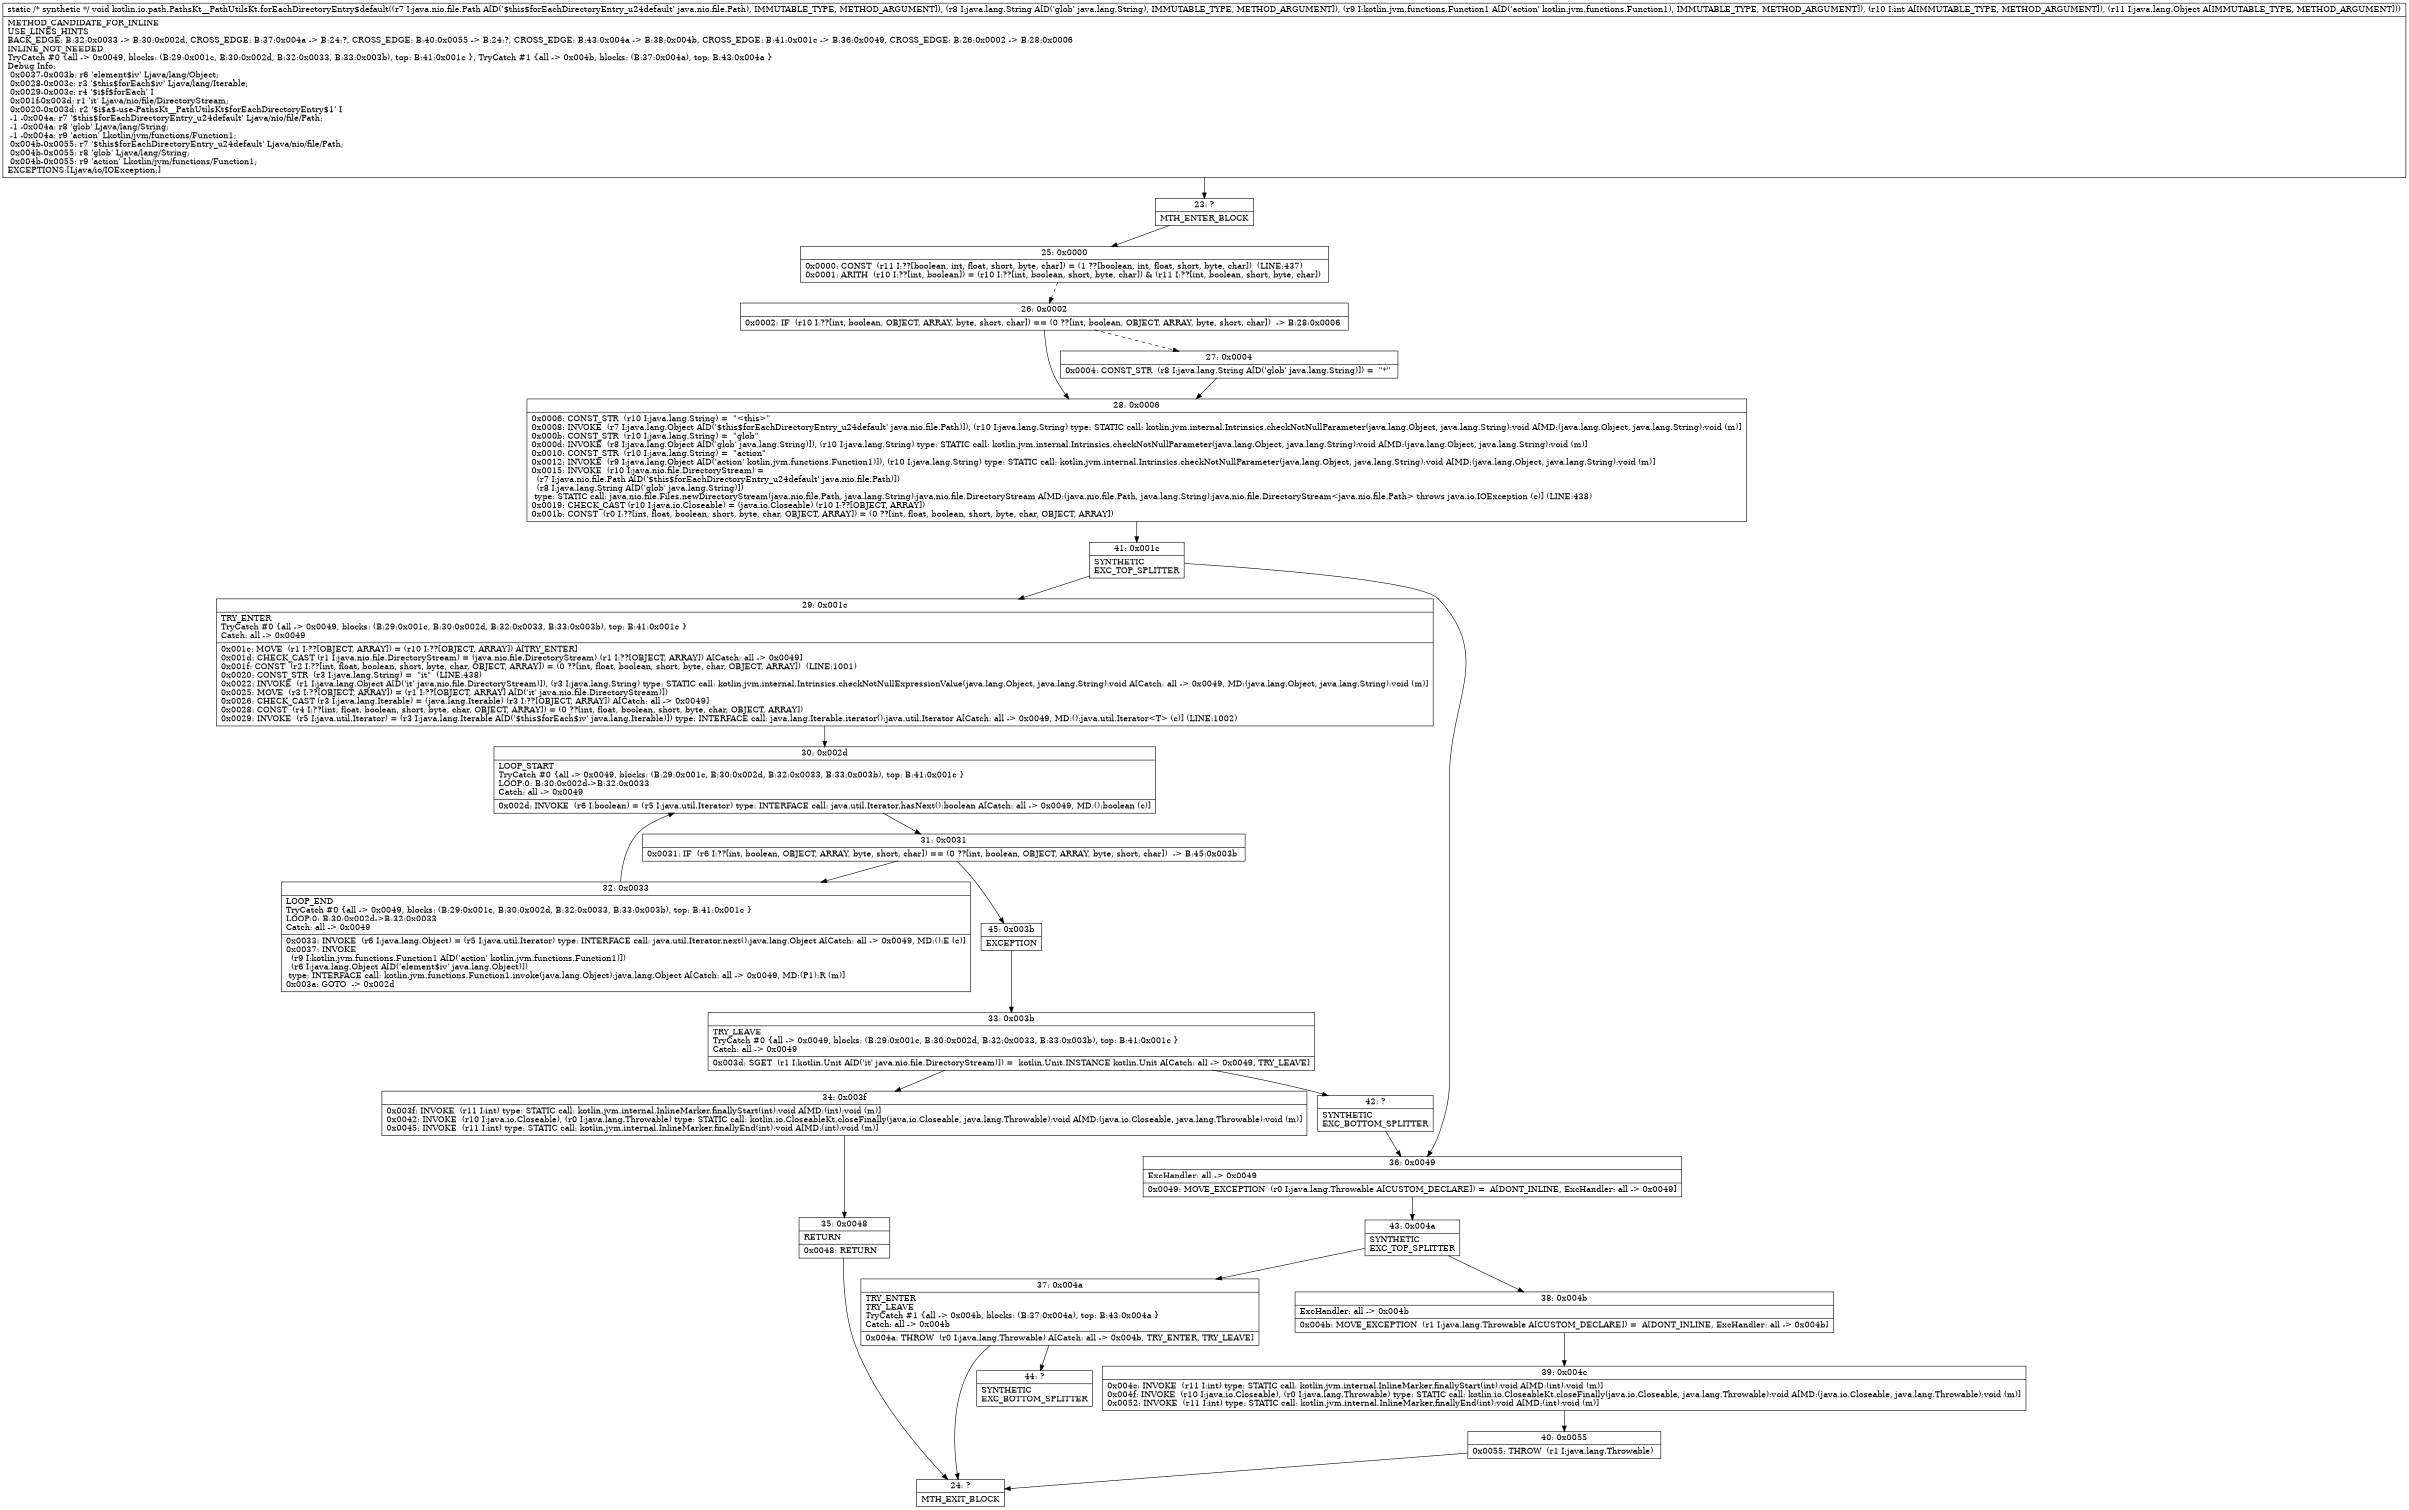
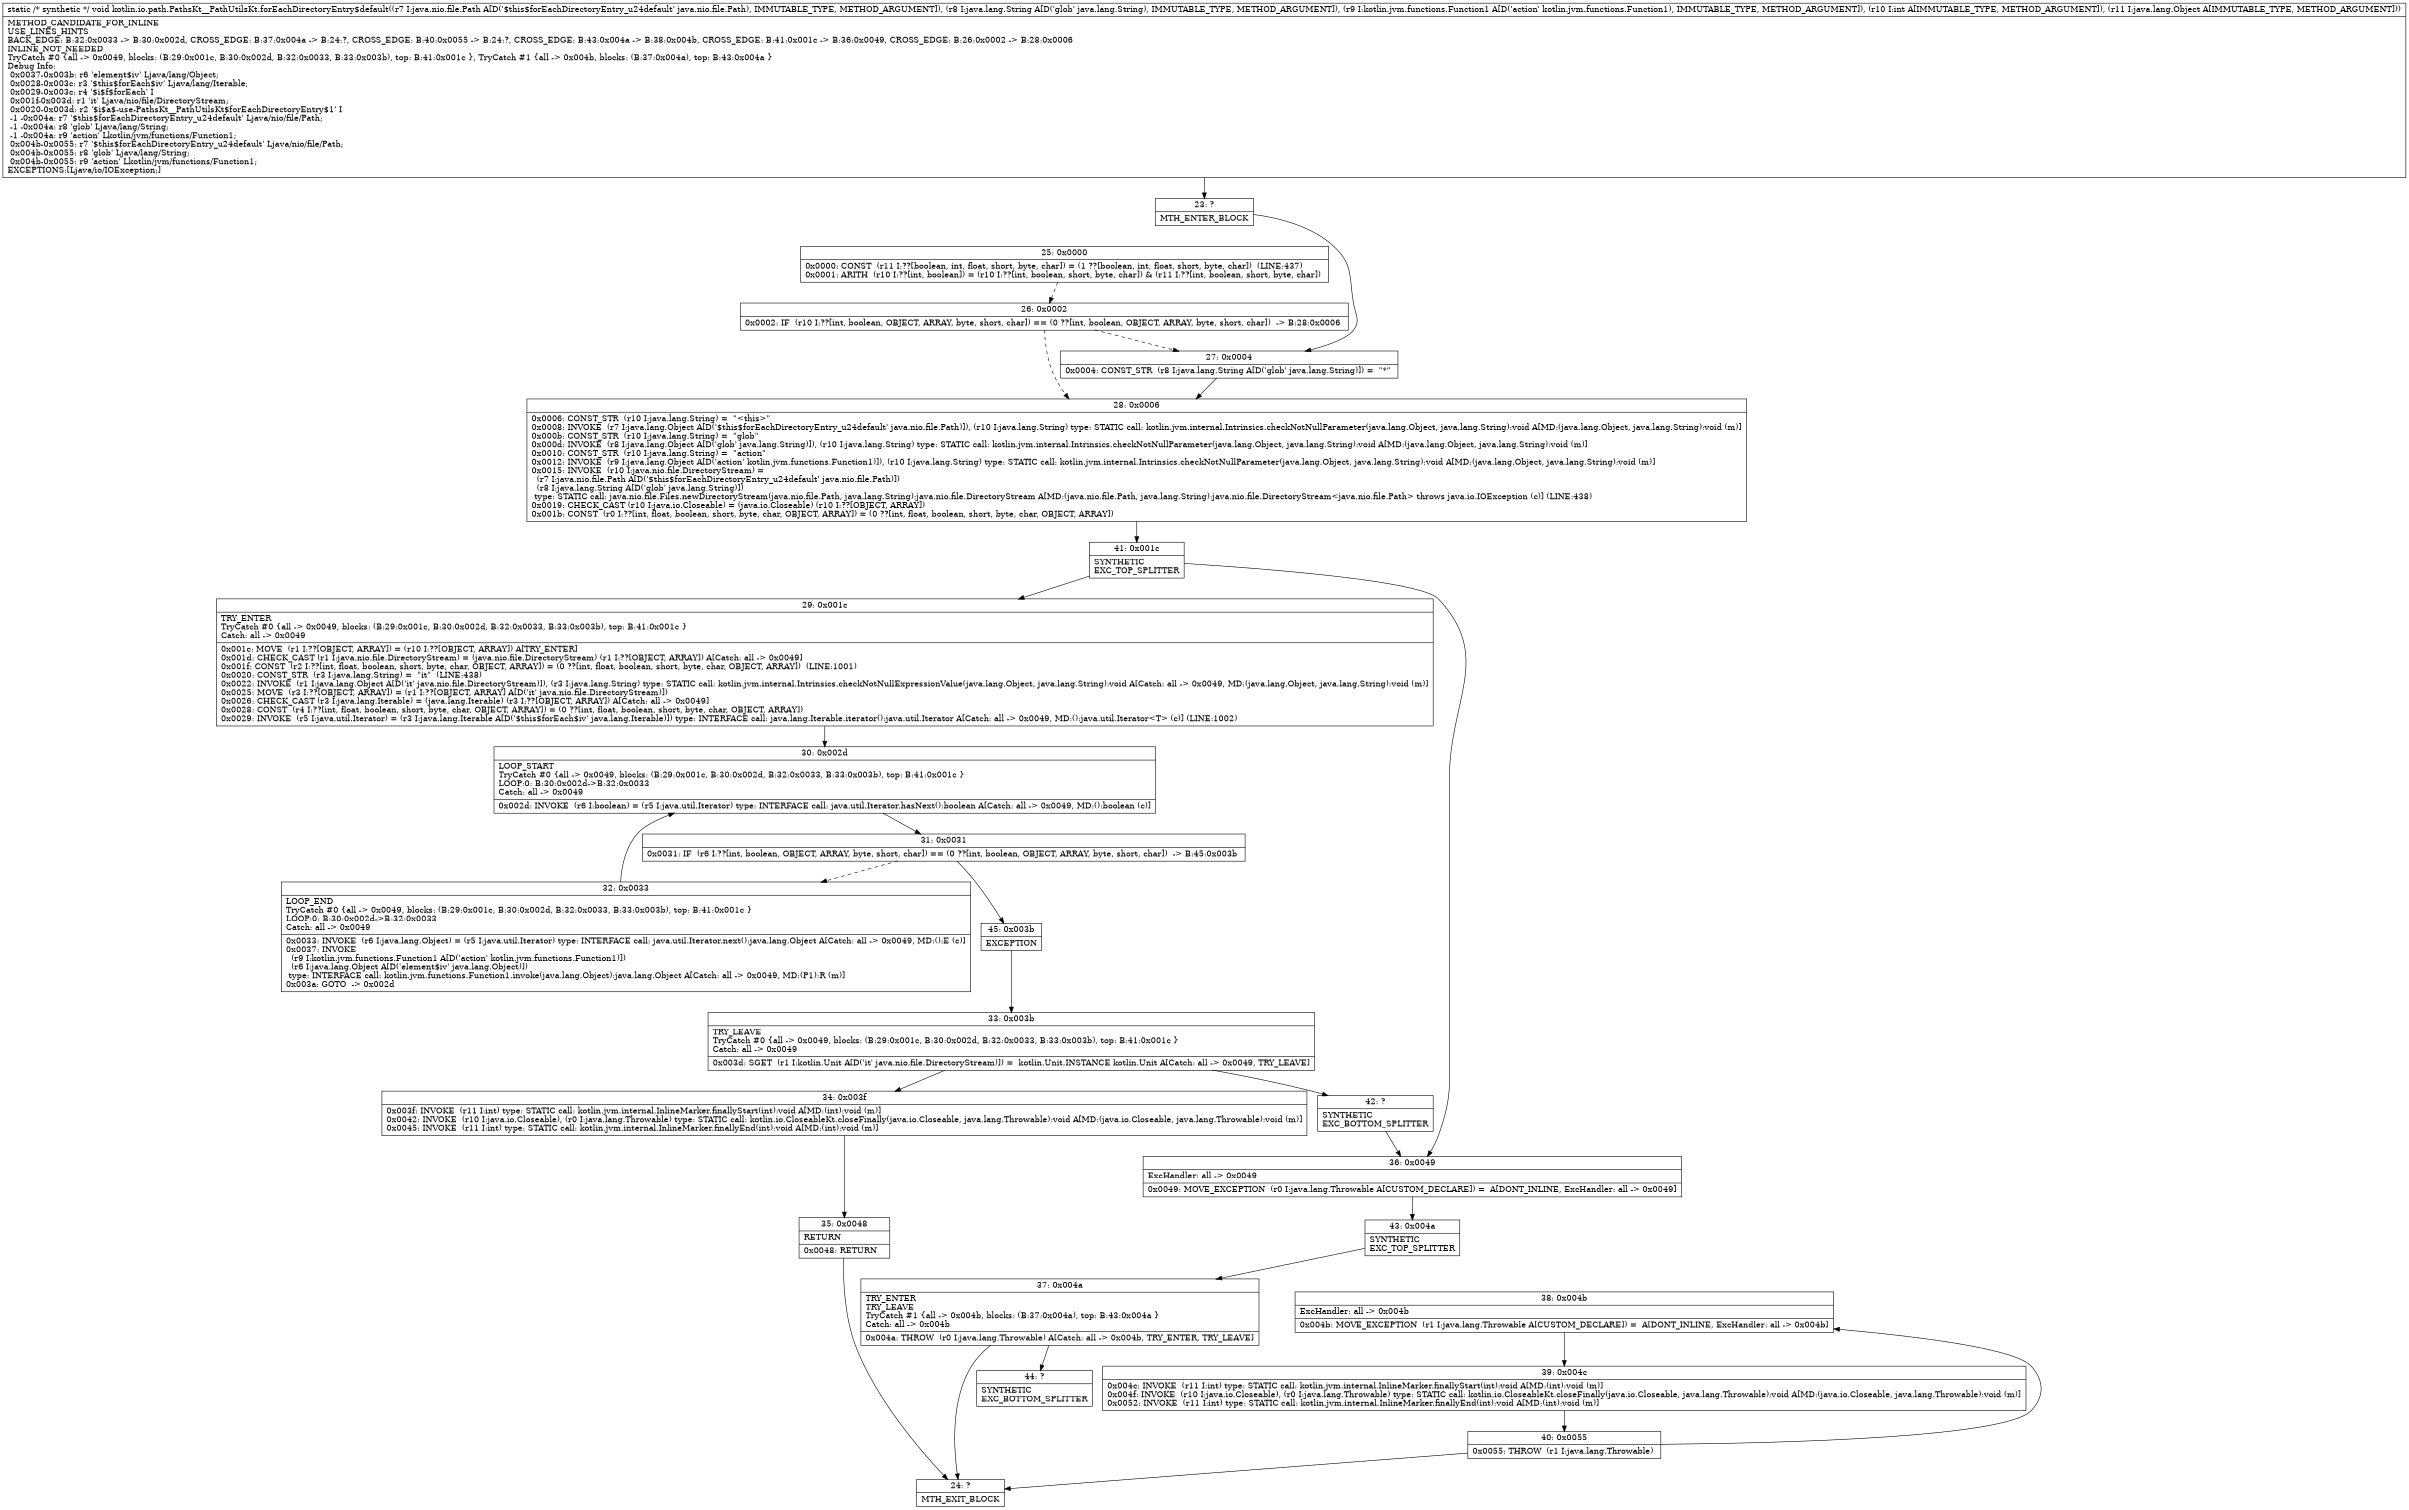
edge "23: ?" -> "25: 0x0000": now "23: ?" -> "27: 0x0004"
edge "26: 0x0002" -> "28: 0x0006": style solid -> dashed
edge "31: 0x0031" -> "32: 0x0033": style solid -> dashed
edge "43: 0x004a" -> "38: 0x004b": now "40: 0x0055" -> "38: 0x004b"
